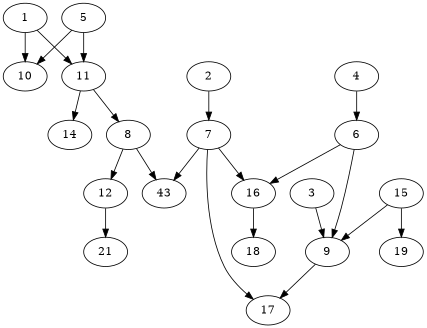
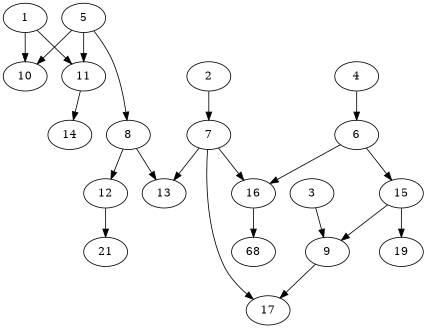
edge "11" -> "8": now "5" -> "8"
edge "6" -> "9": now "6" -> "15"
node "43": label "43" -> "13"
node "18": label "18" -> "68"
